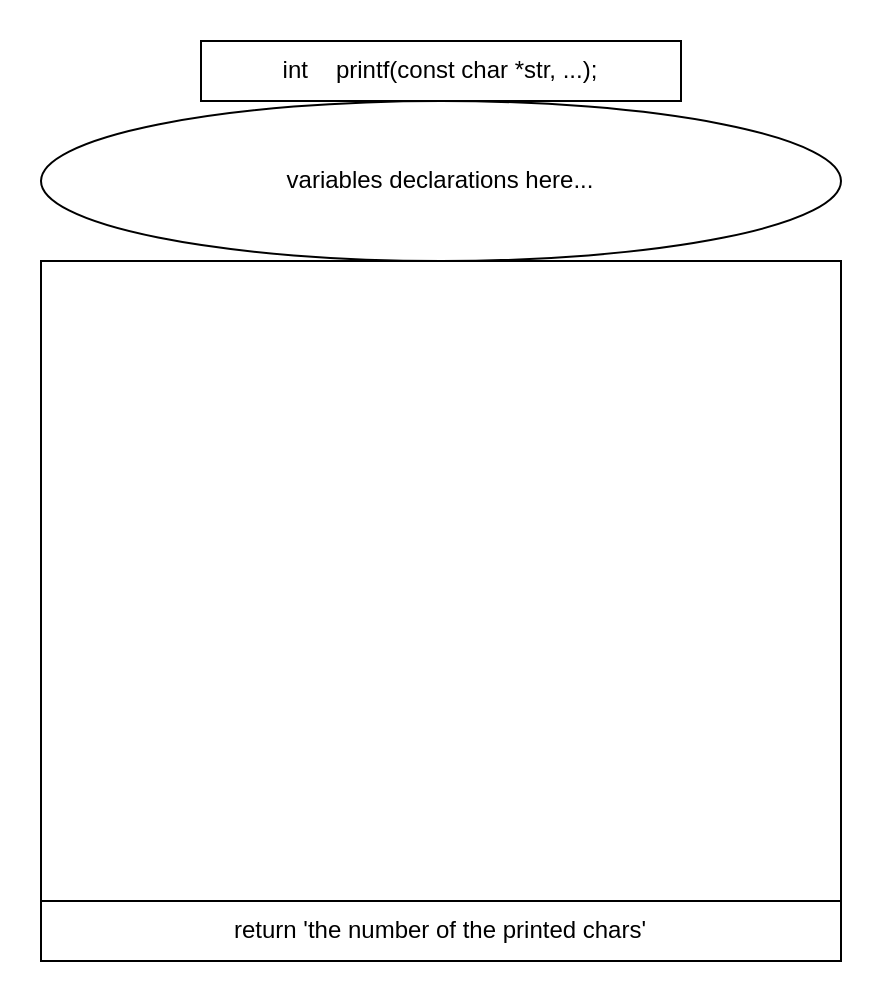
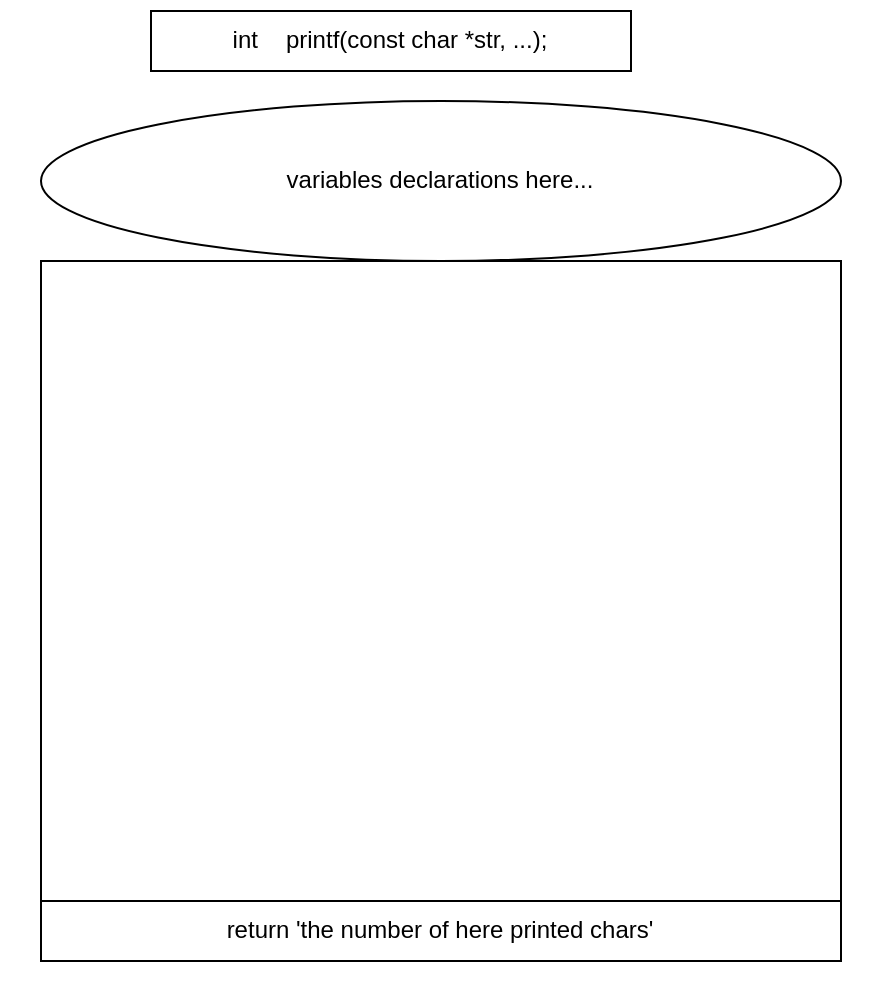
node "int printf(const char *str, ...);": moved (441, 71) -> (391, 41)
node "return 'the number of the printed chars'": label "return 'the number of the printed chars'" -> "return 'the number of here printed chars'"
